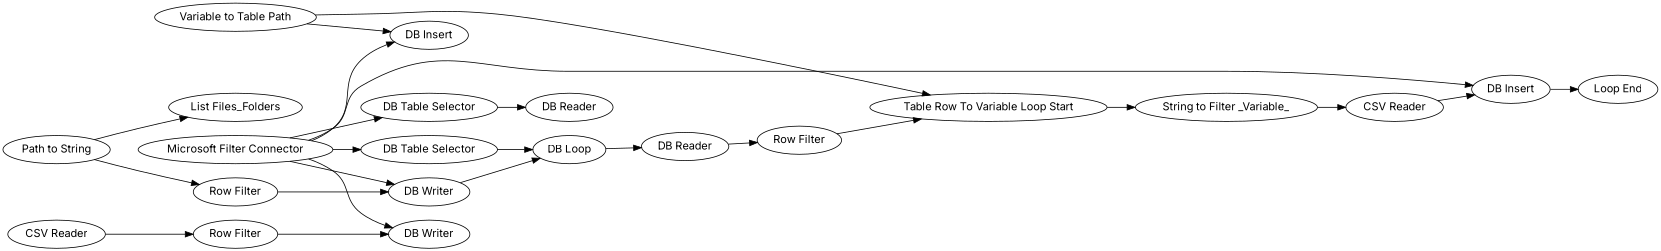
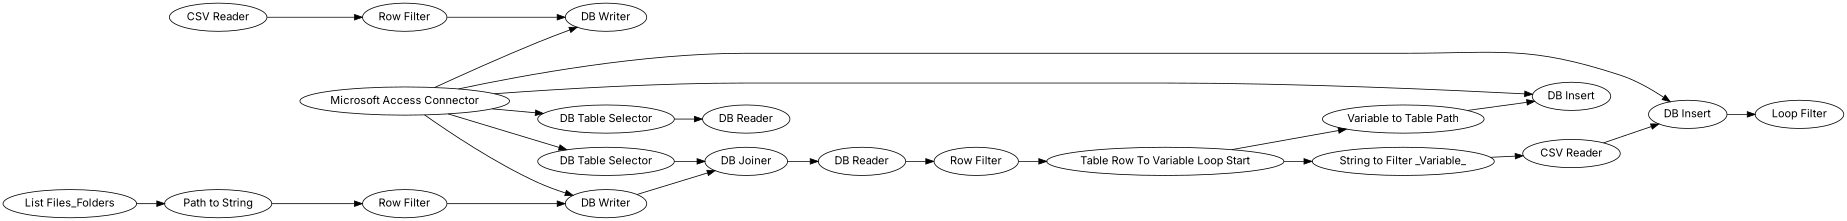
edge "Variable to Table Path" -> "Table Row To Variable Loop Start": reversed
node "Loop End": label "Loop End" -> "Loop Filter"
edge "Path to String" -> "List Files_Folders": reversed
node "Microsoft Filter Connector": label "Microsoft Filter Connector" -> "Microsoft Access Connector"
node "DB Loop": label "DB Loop" -> "DB Joiner"
